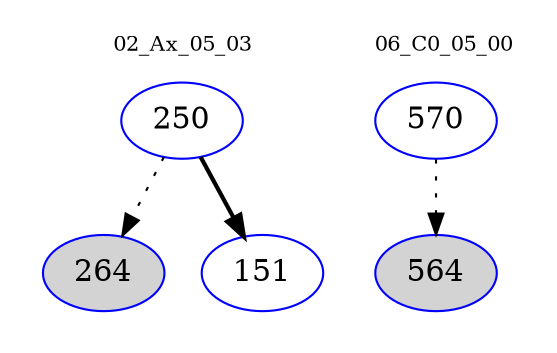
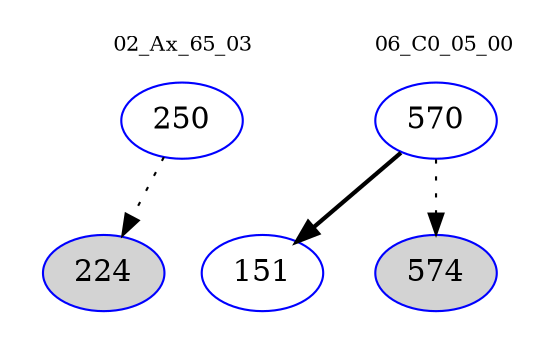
cluster "02_Ax_05_03": label "02_Ax_05_03" -> "02_Ax_65_03"
edge "250" -> "151": now "570" -> "151"
node "264": label "264" -> "224"
node "564": label "564" -> "574"
